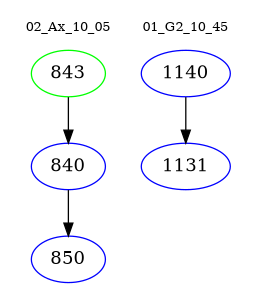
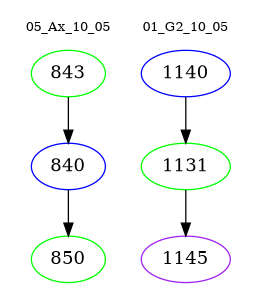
cluster "02_Ax_10_05": label "02_Ax_10_05" -> "05_Ax_10_05"
cluster "01_G2_10_45": label "01_G2_10_45" -> "01_G2_10_05"
node "1131": color blue -> green
node "850": color blue -> green
node "1145": added
